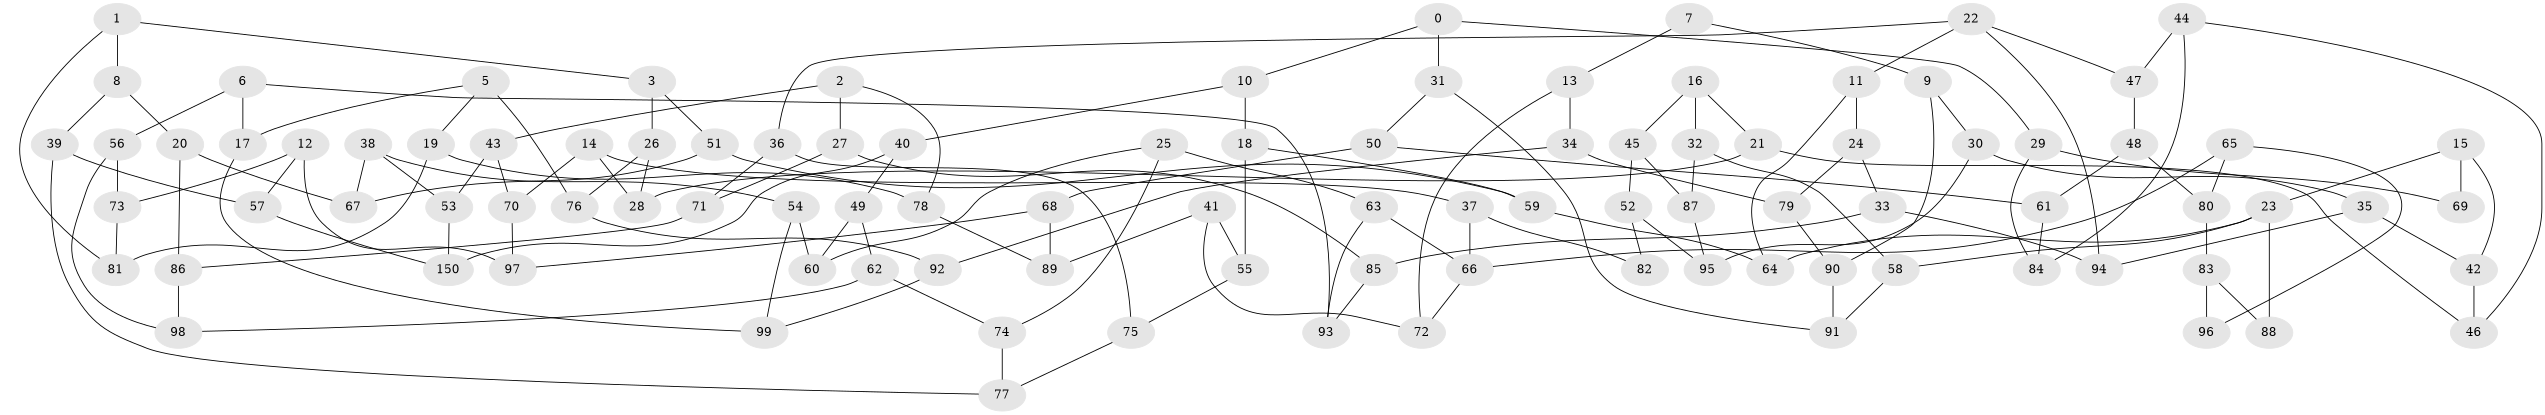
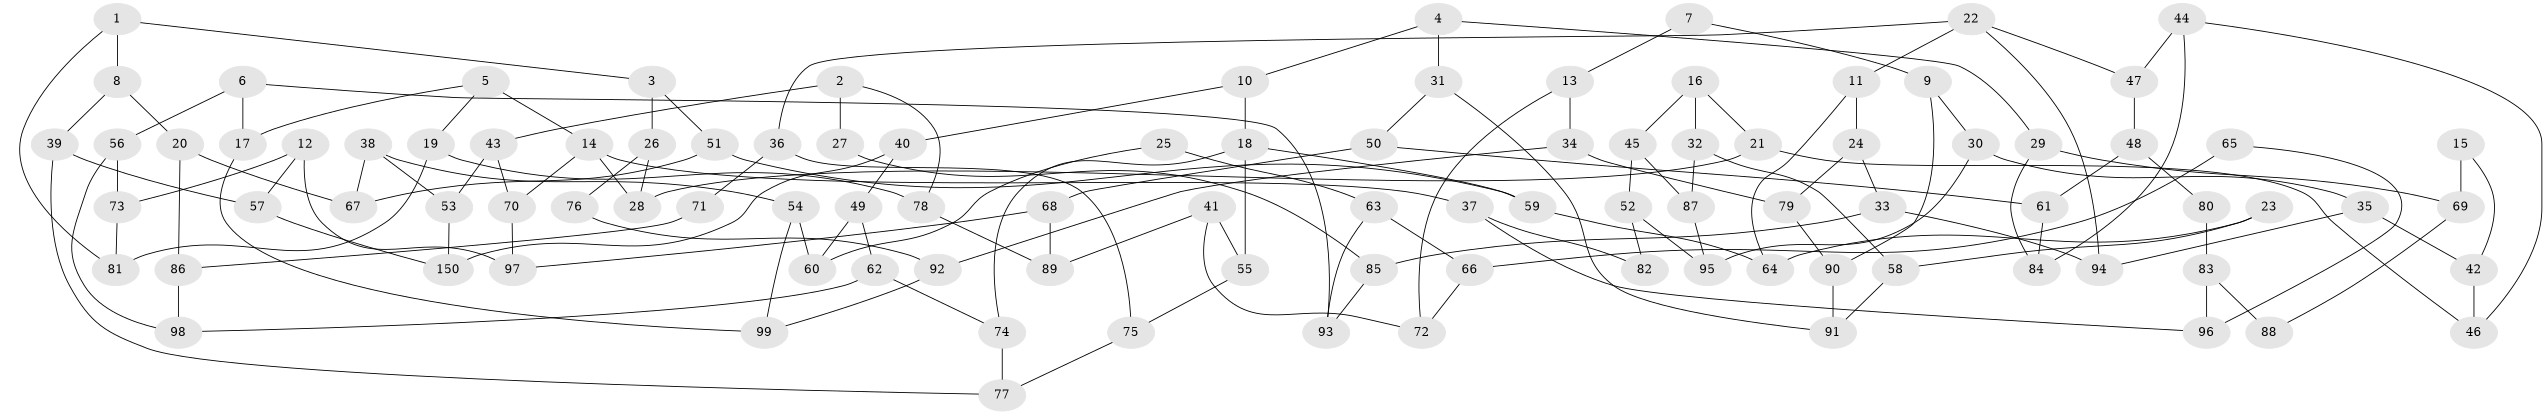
node "0": label "0" -> "4"
edge "5" -- "76": now "5" -- "14"
edge "15" -- "23": removed
edge "65" -- "80": removed
edge "27" -- "71": removed
edge "37" -- "66": now "37" -- "96"
edge "25" -- "74": now "18" -- "74"
edge "23" -- "88": now "69" -- "88"
